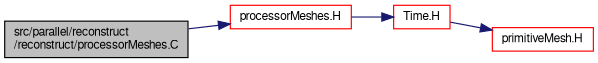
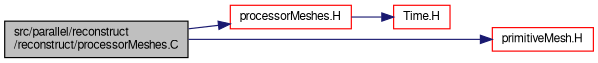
edge "Time.H" -> "primitiveMesh.H": now "src/parallel/reconstruct /reconstruct/processorMeshes.C" -> "primitiveMesh.H"
